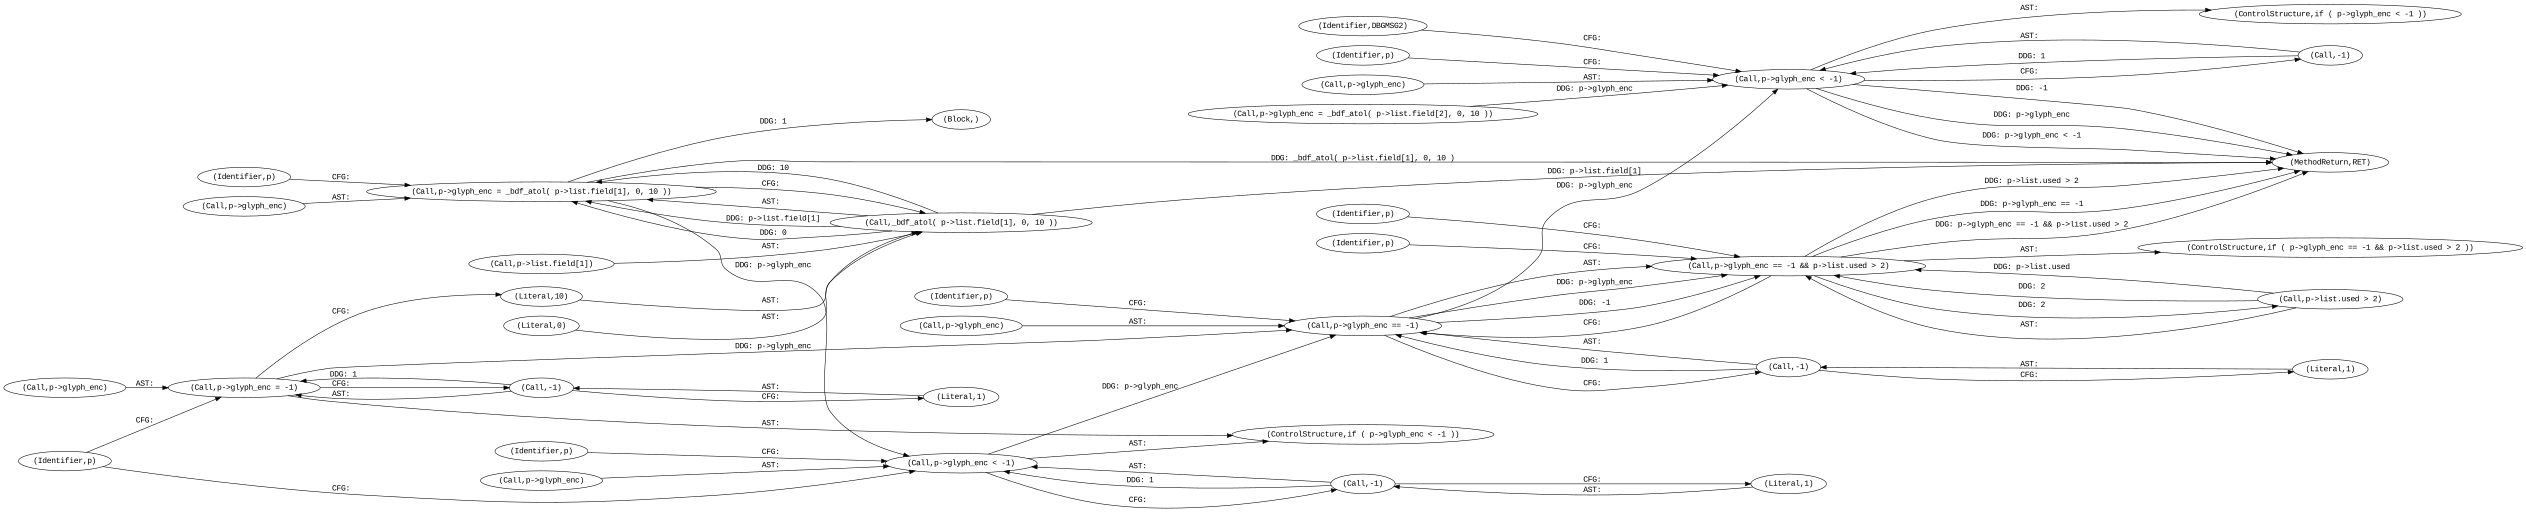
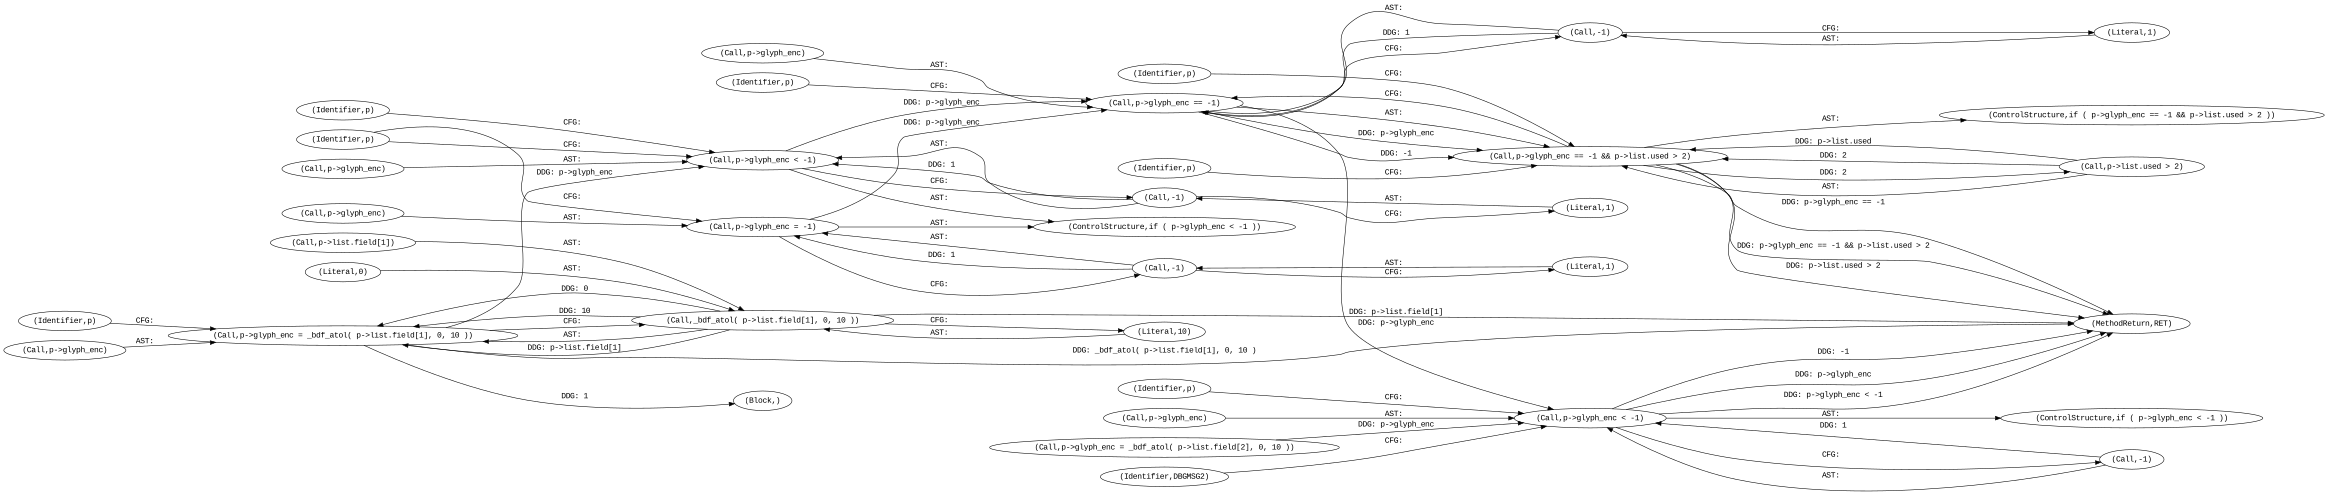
edge "(Call,p->glyph_enc = -1)" -> "(Literal,10)": now "(Call,_bdf_atol( p->list.field[1], 0, 10 ))" -> "(Literal,10)"
